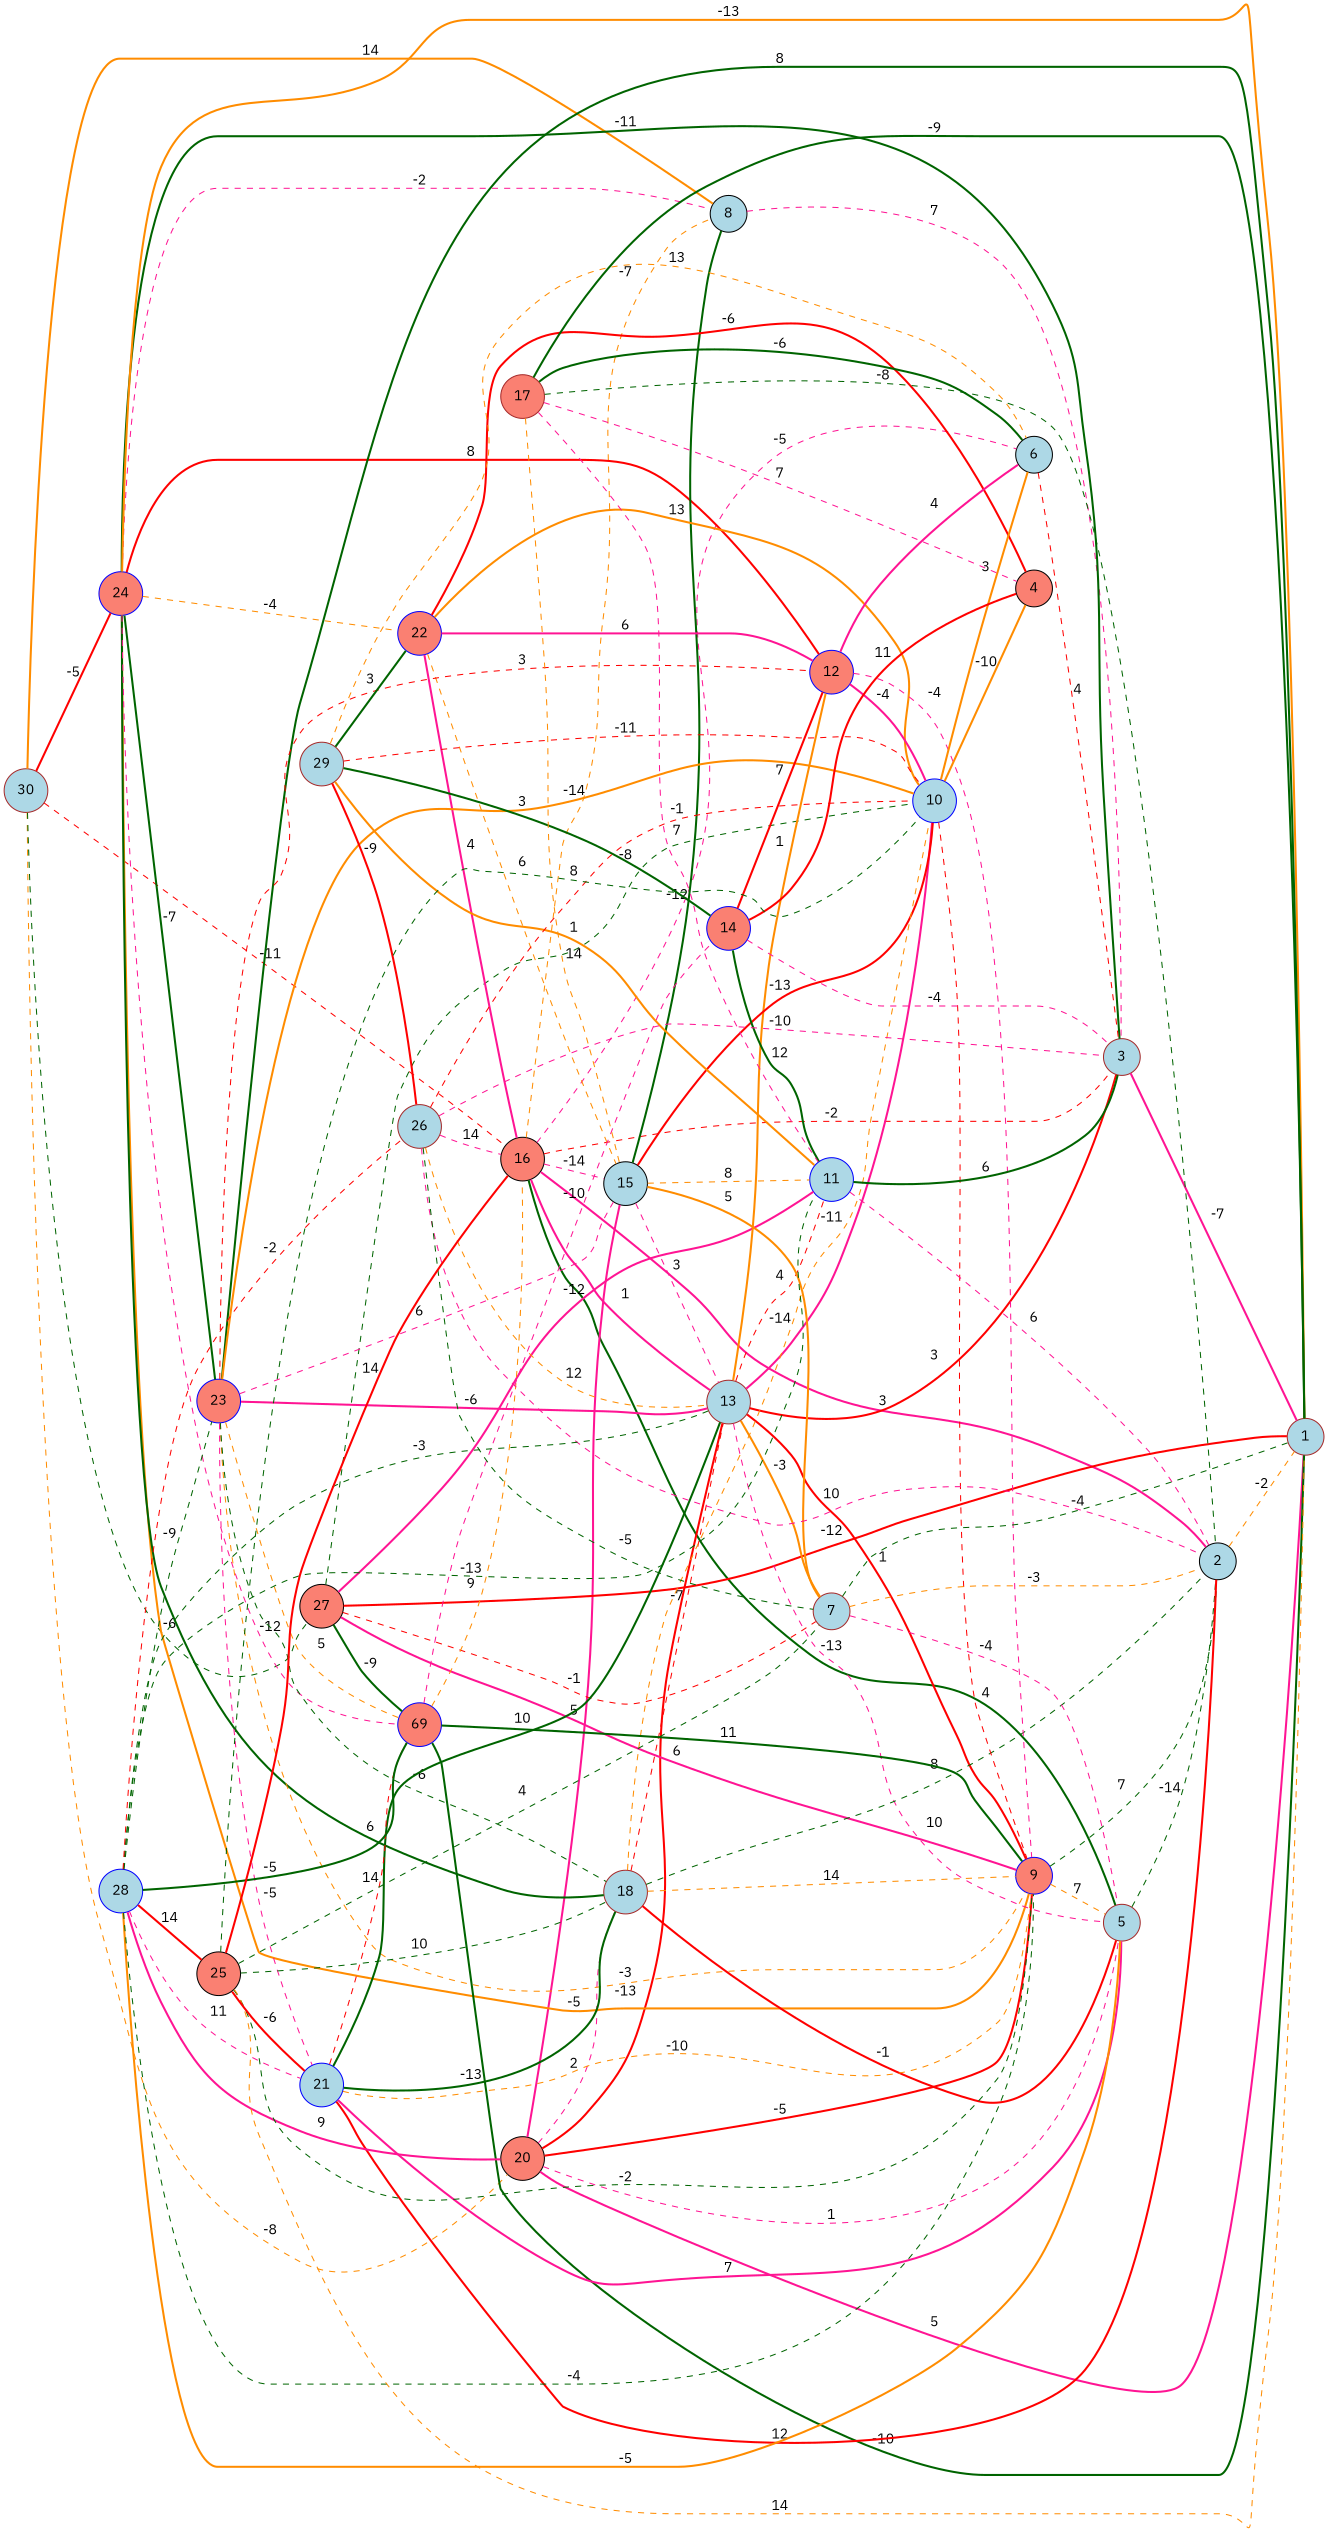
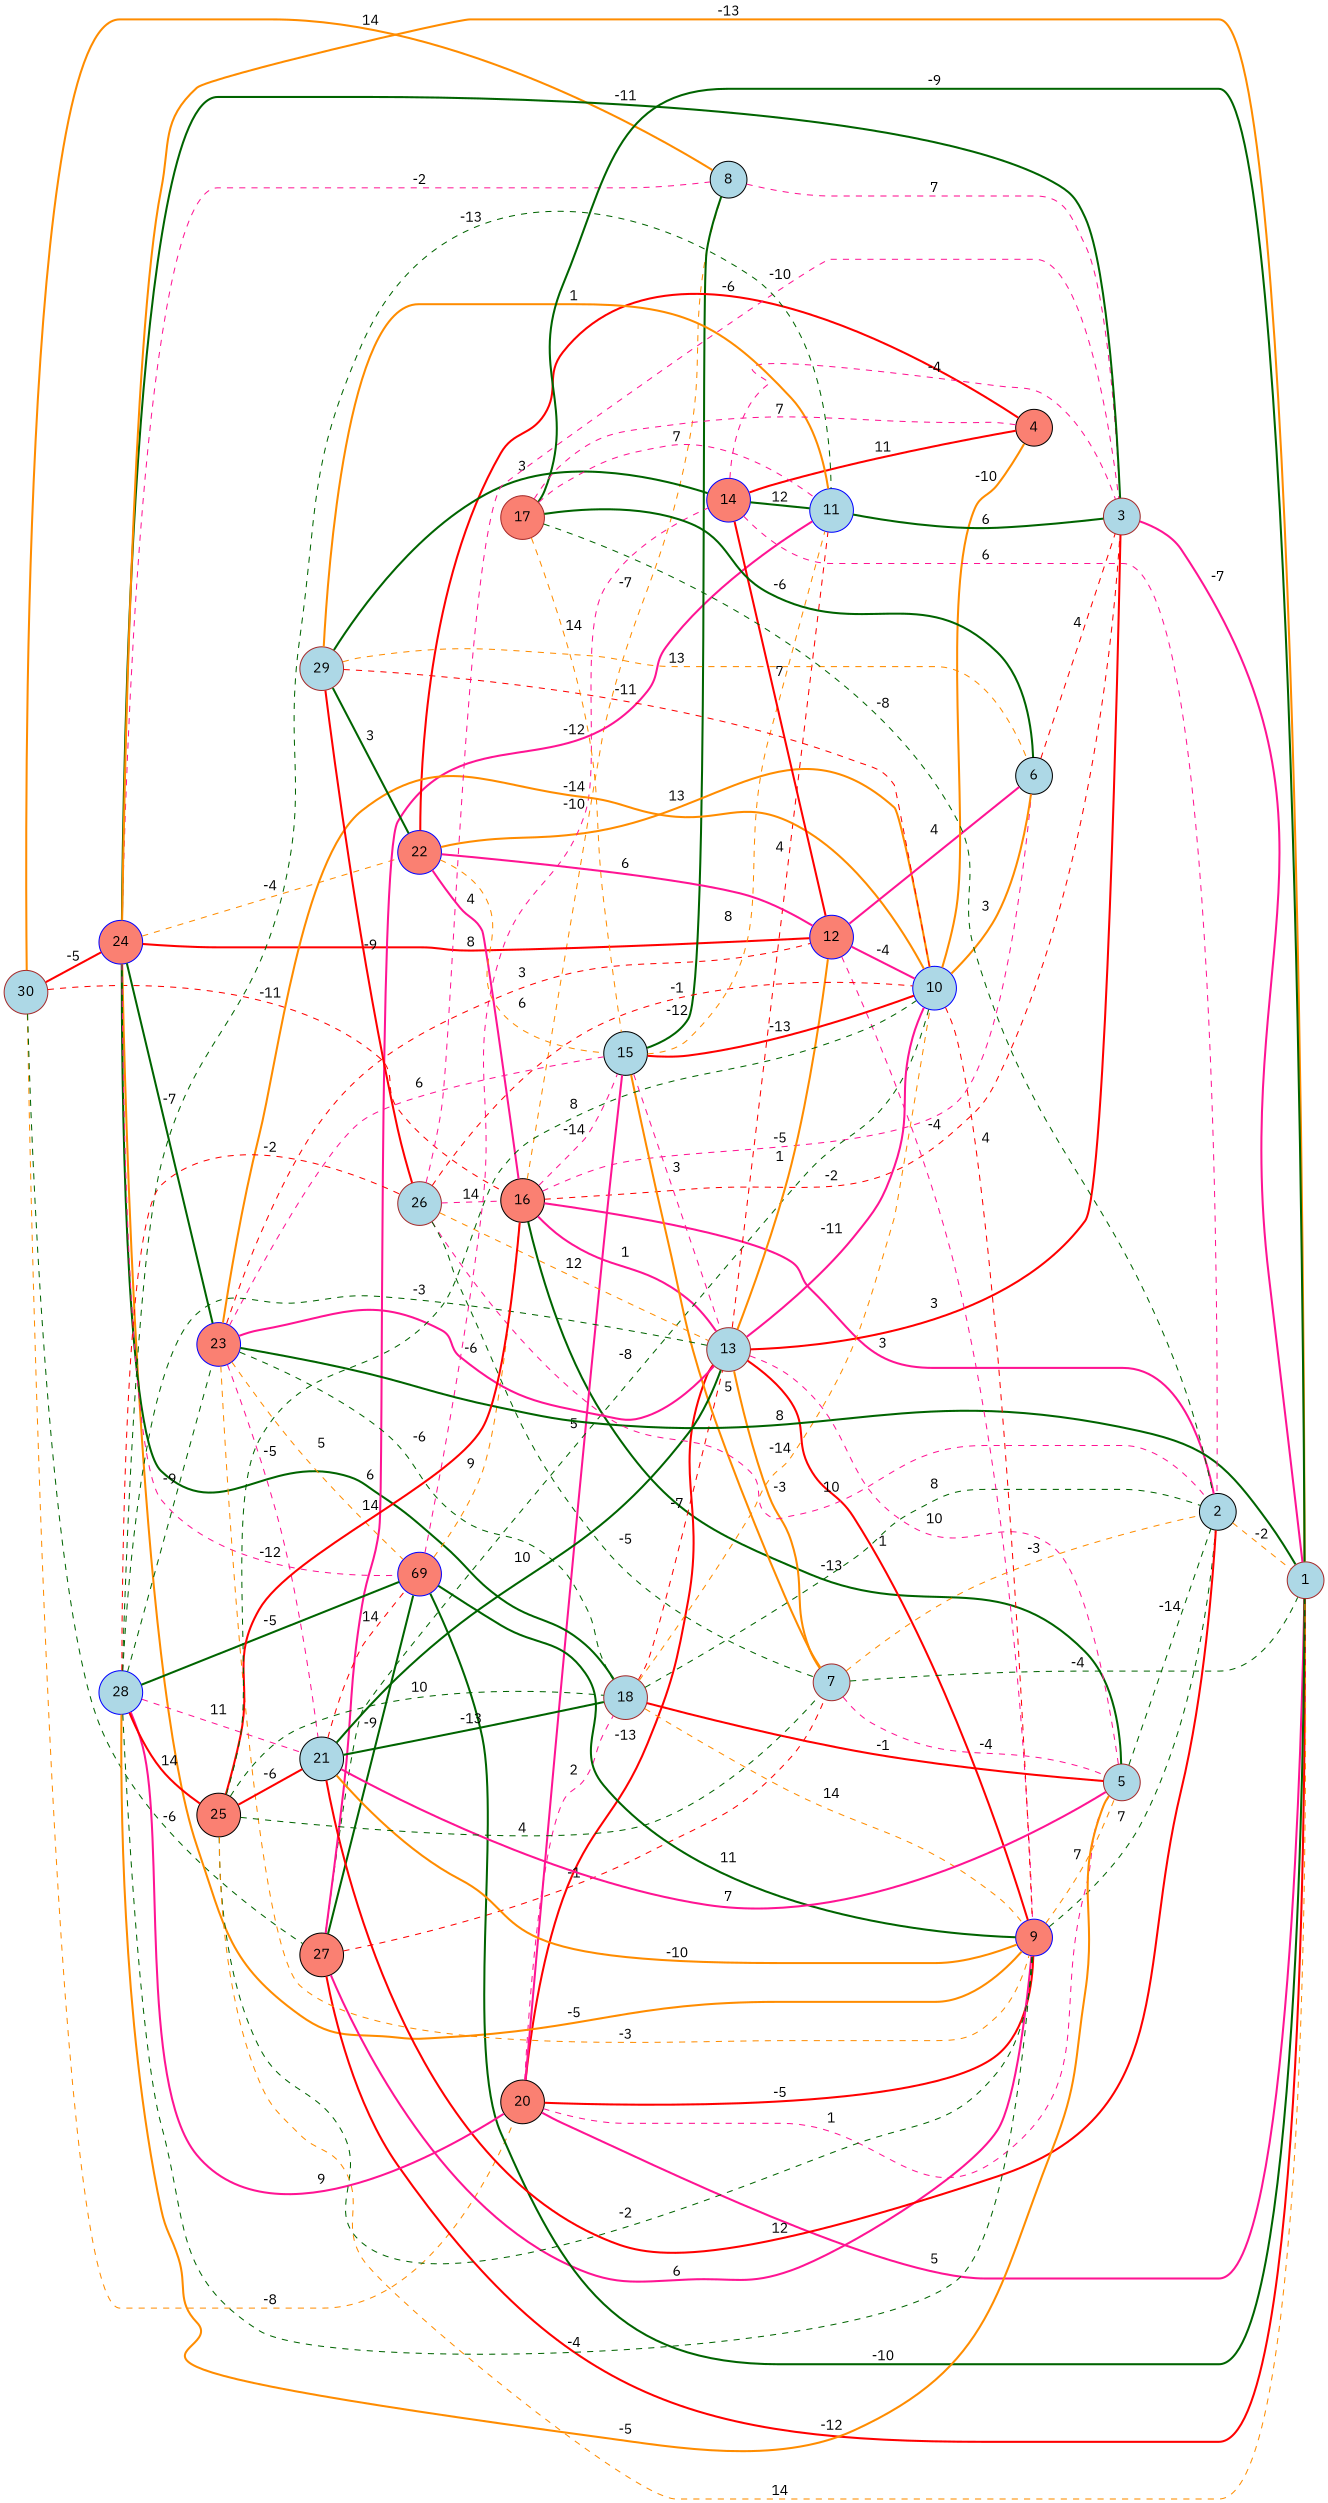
edge "11" -- "2": now "14" -- "2"
edge "9" -- "21": style dashed -> bold
node "21": color blue -> black
